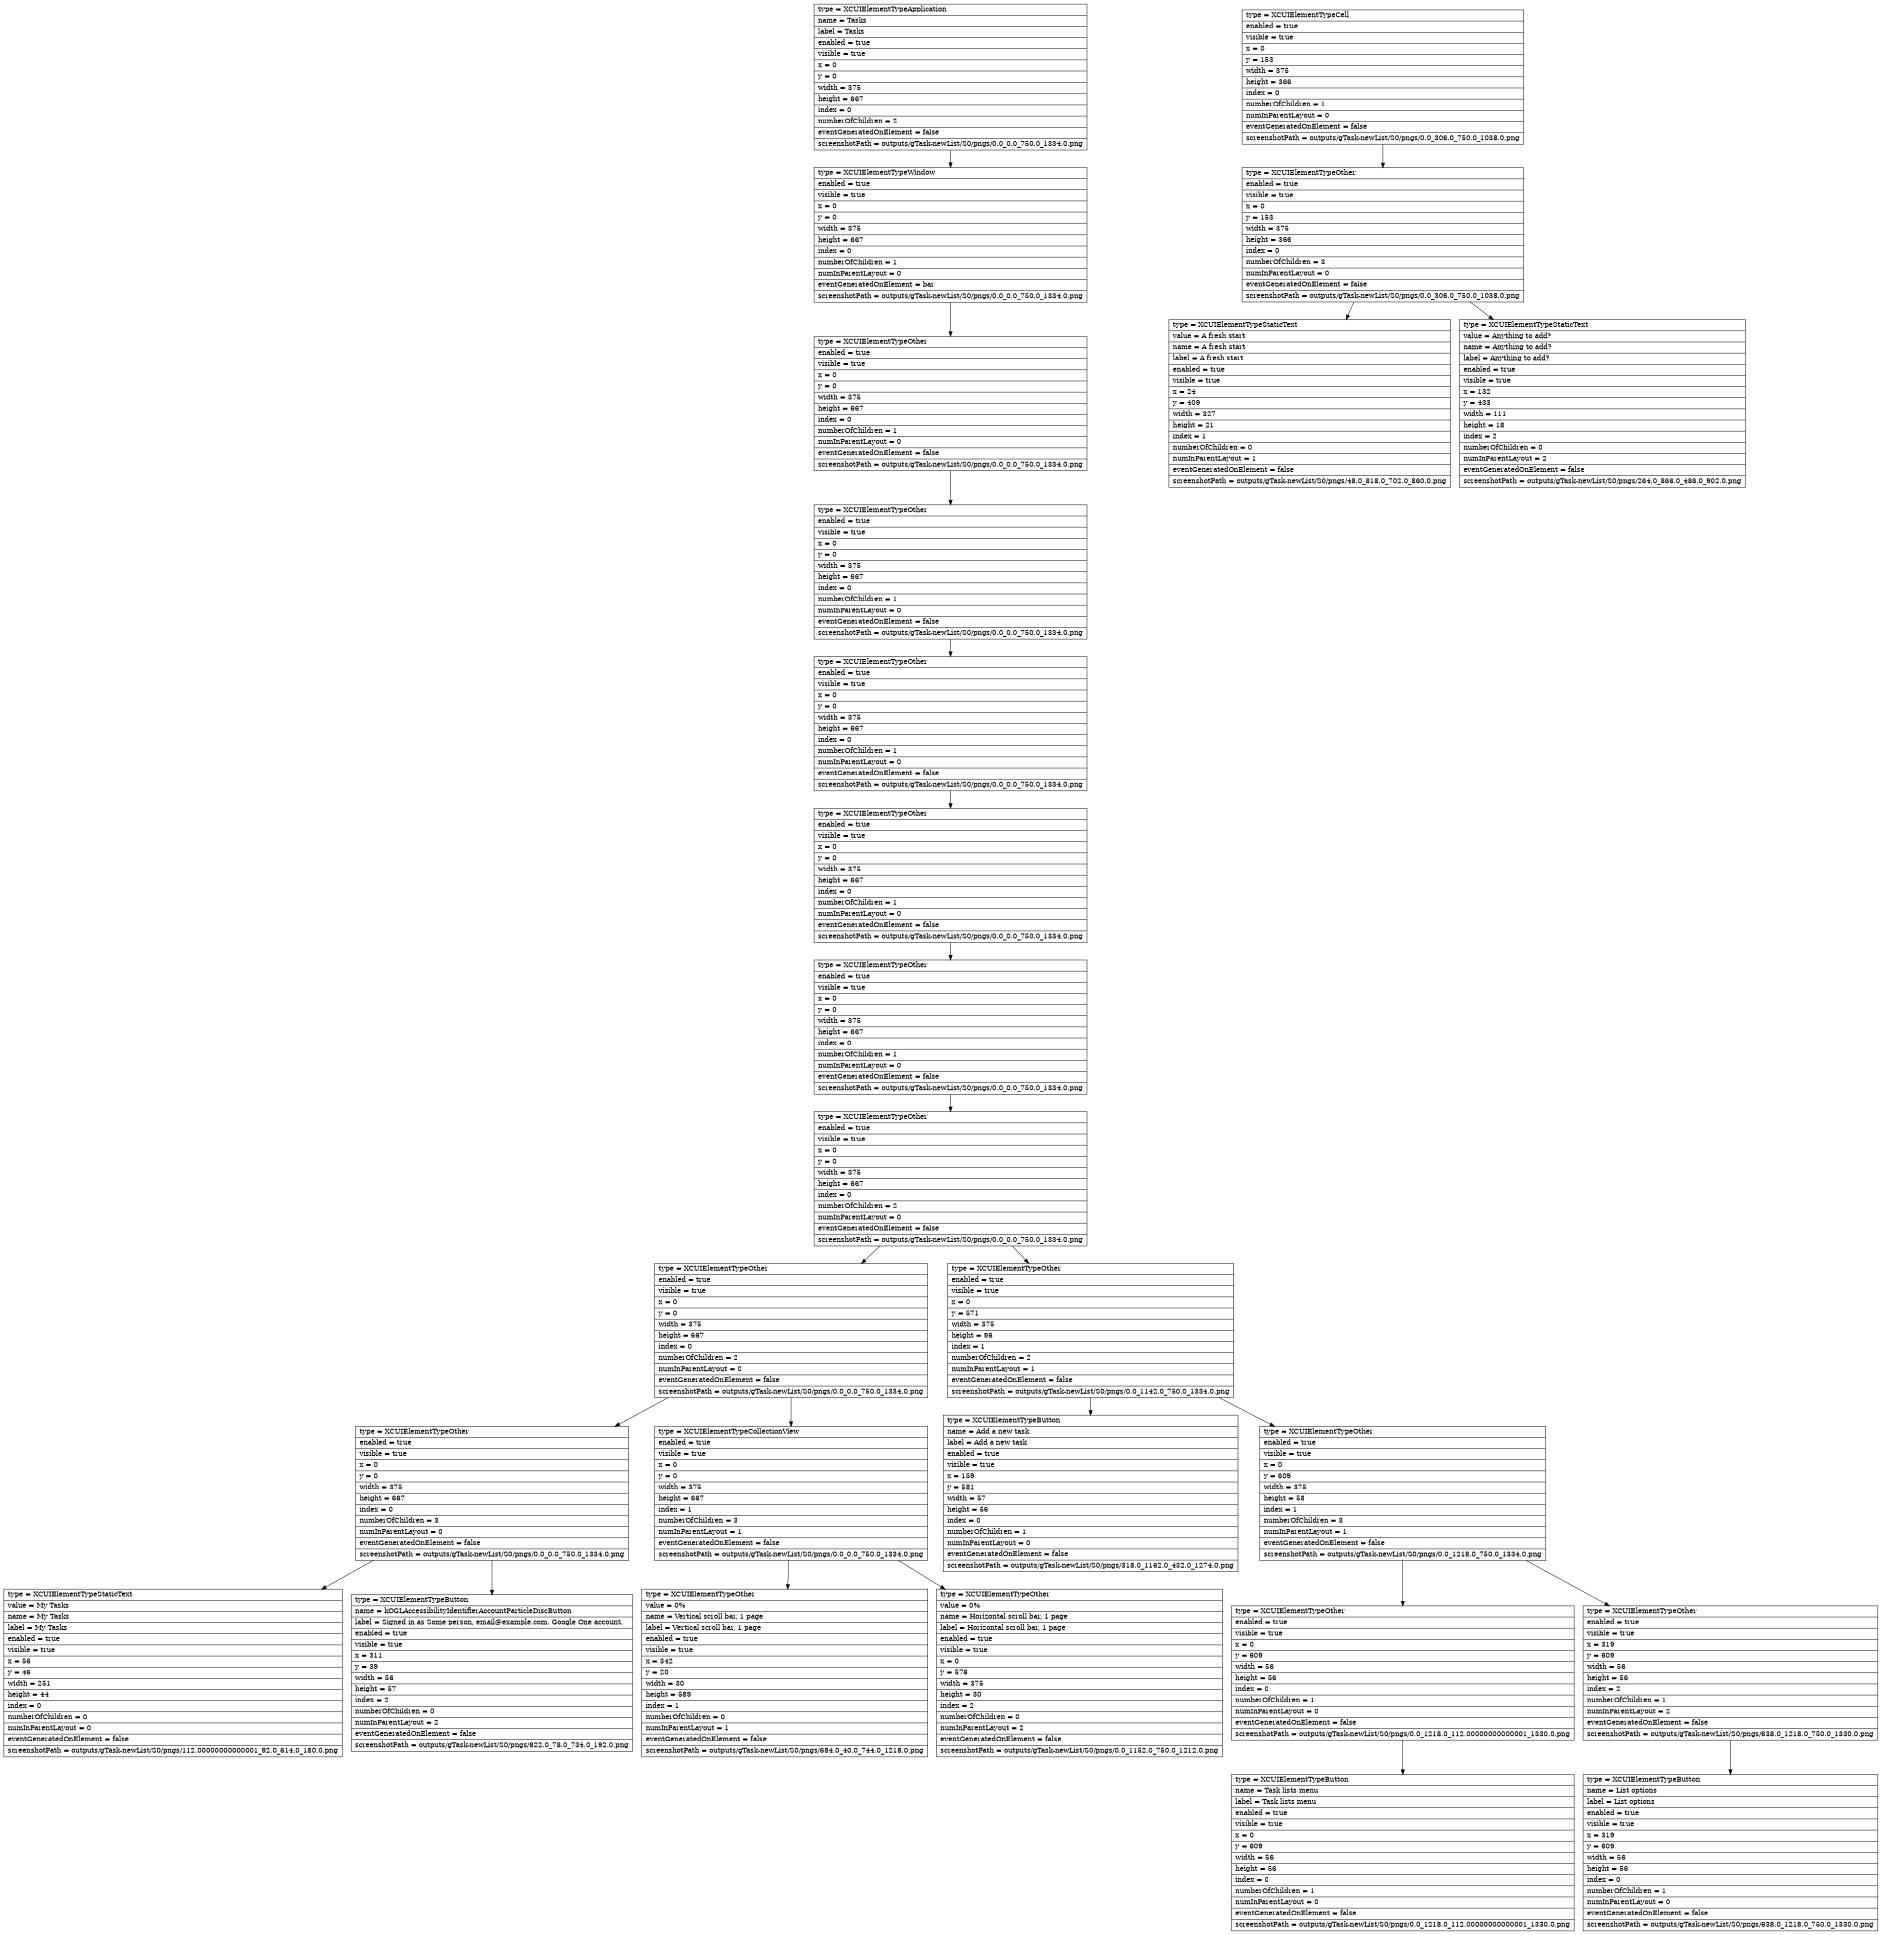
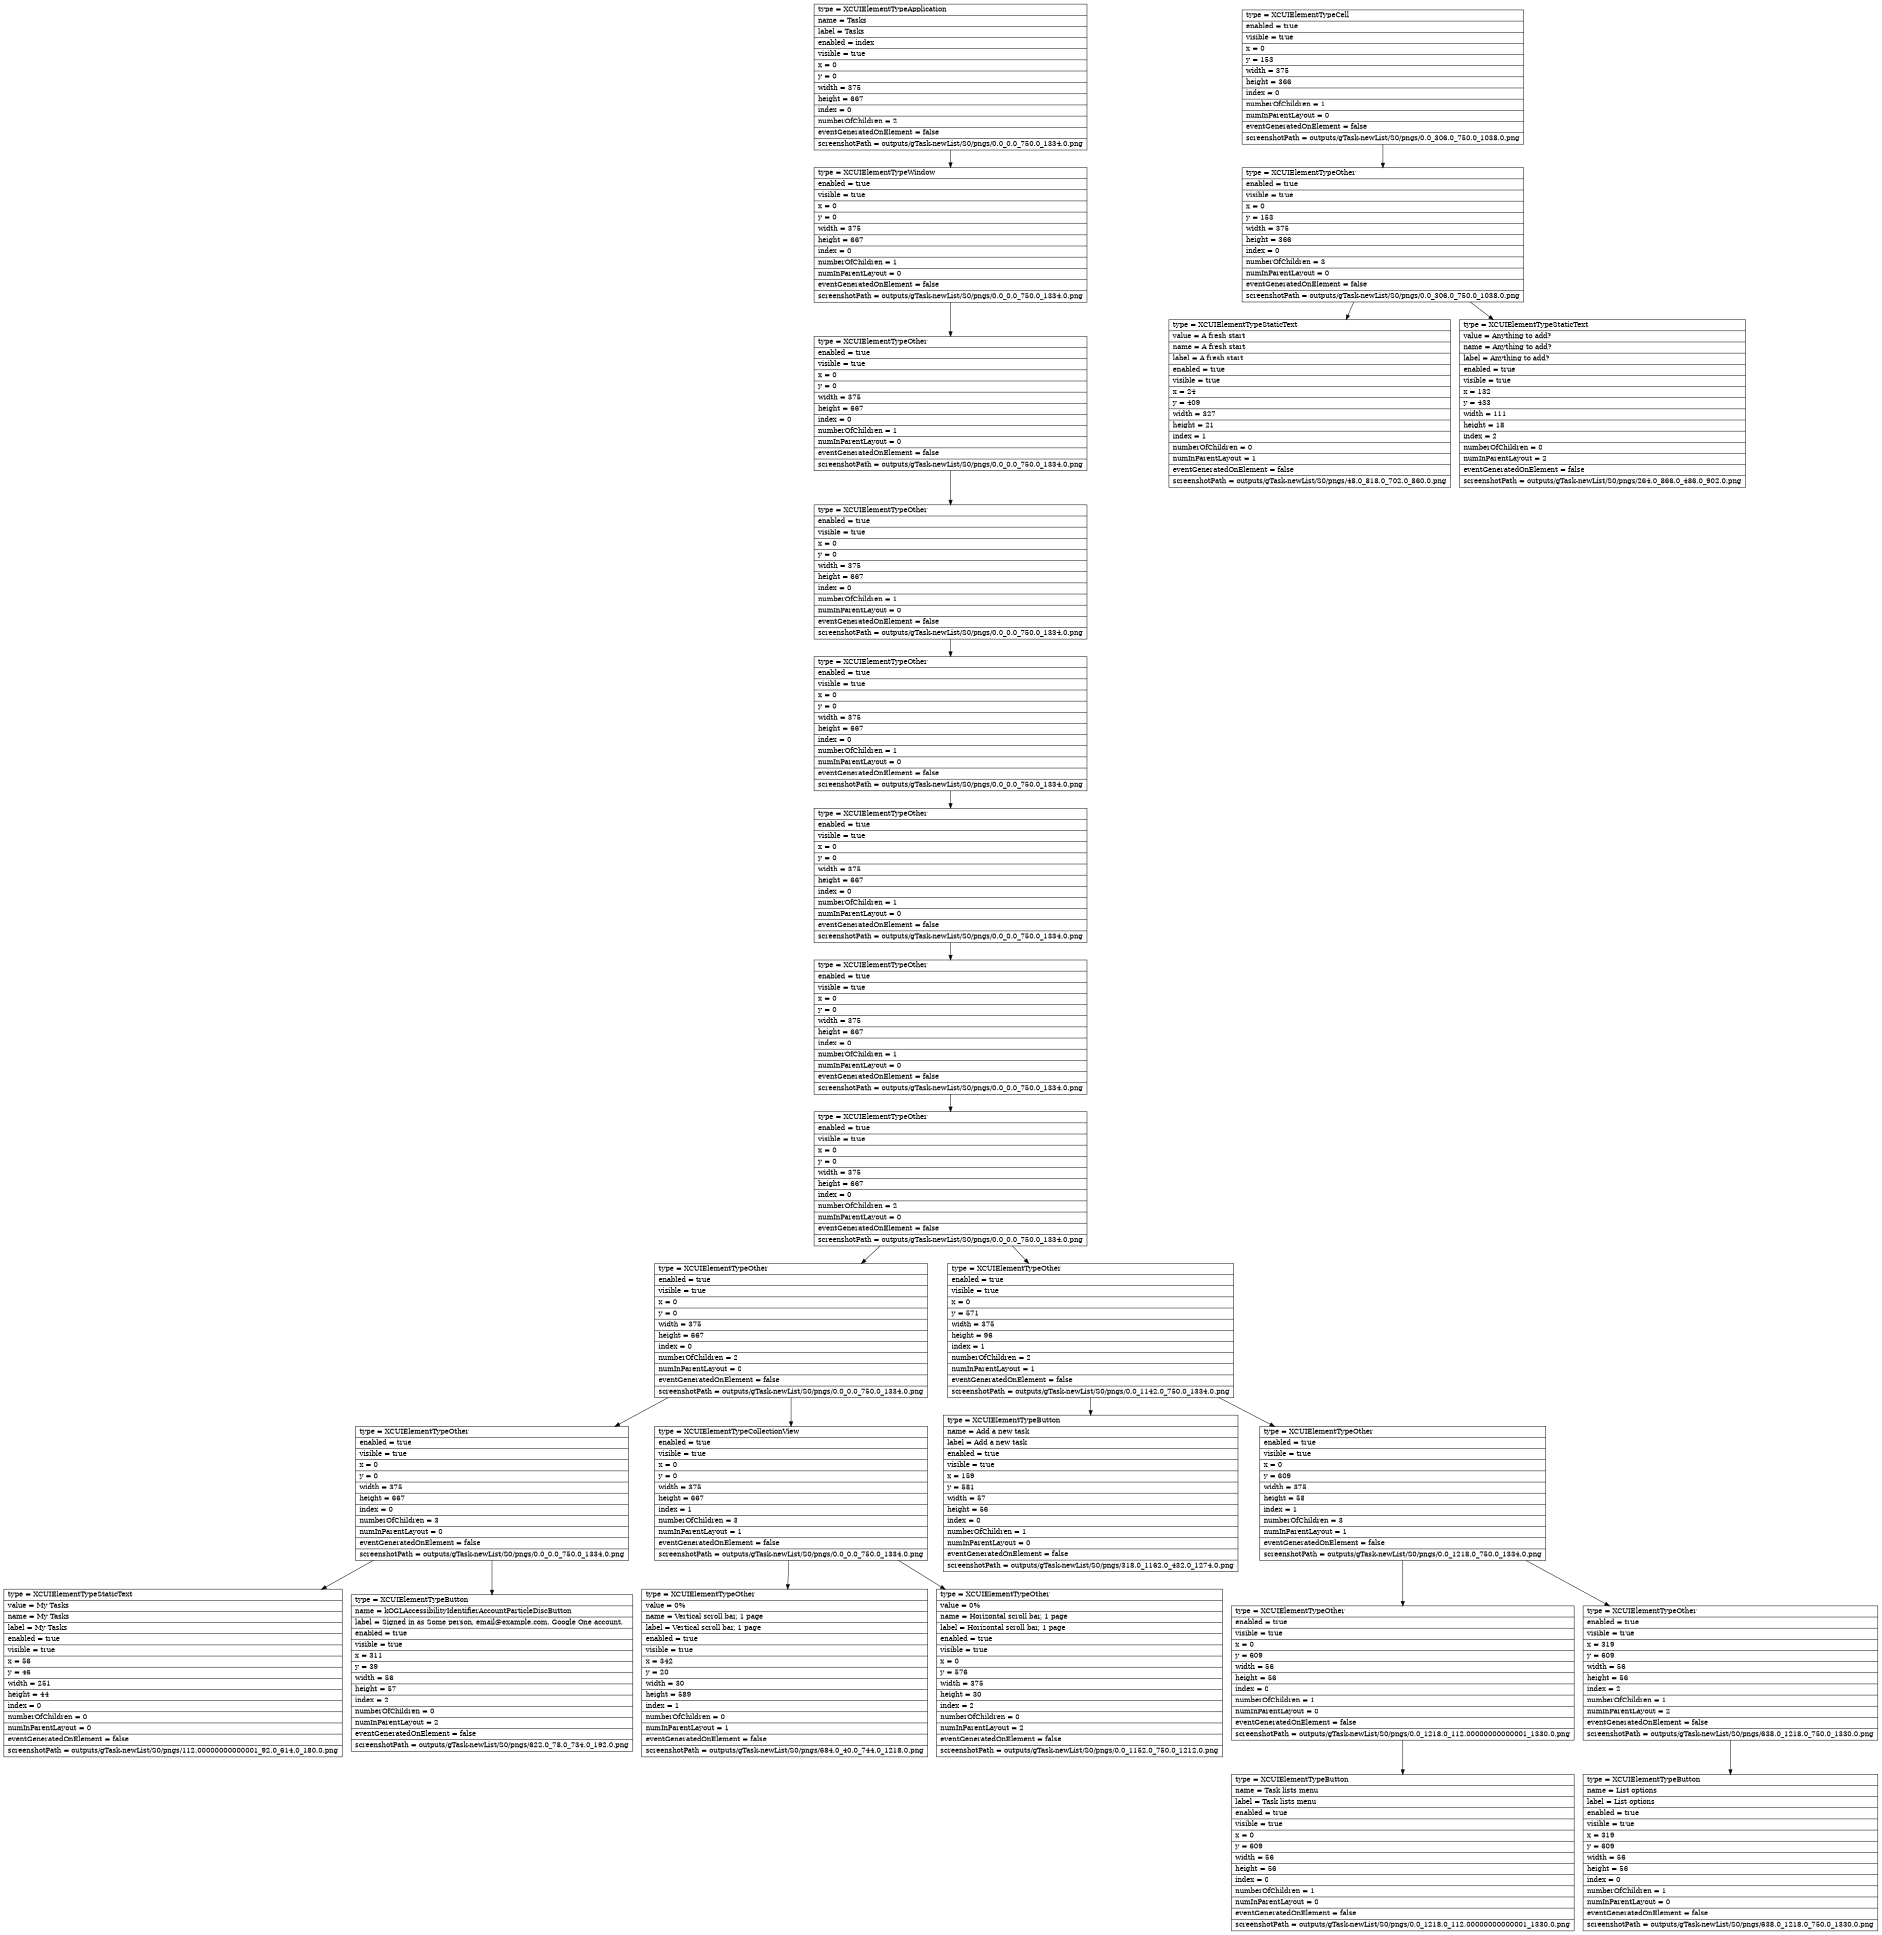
node "type = XCUIElementTypeApplication": text "enabled = true" -> "enabled = index"
node "type = XCUIElementTypeWindow": text "eventGeneratedOnElement = bar" -> "eventGeneratedOnElement = false"
